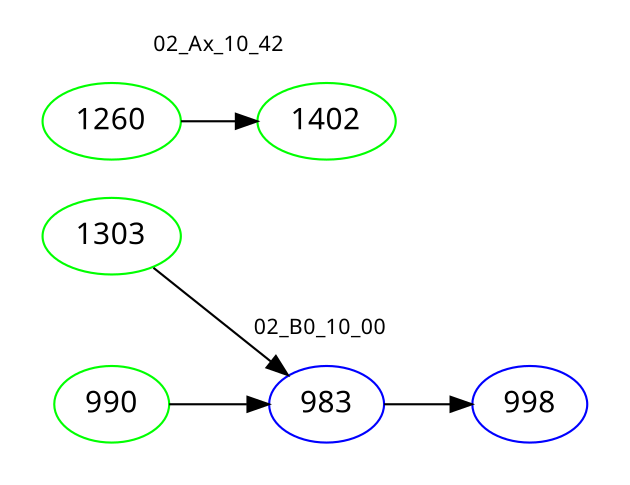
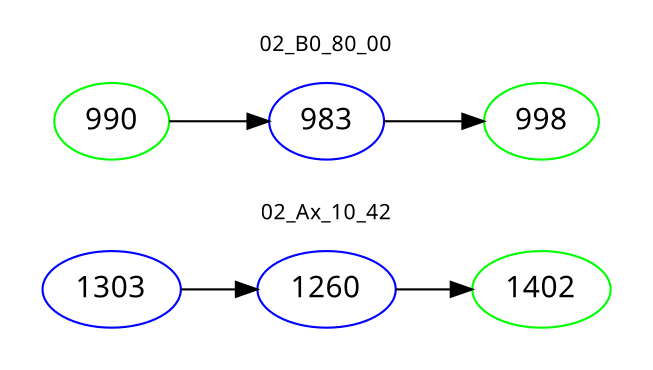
node "1260": color green -> blue
node "1303": color green -> blue
edge "1303" -> "983": now "1303" -> "1260"
cluster "02_B0_10_00": label "02_B0_10_00" -> "02_B0_80_00"
node "998": color blue -> green
